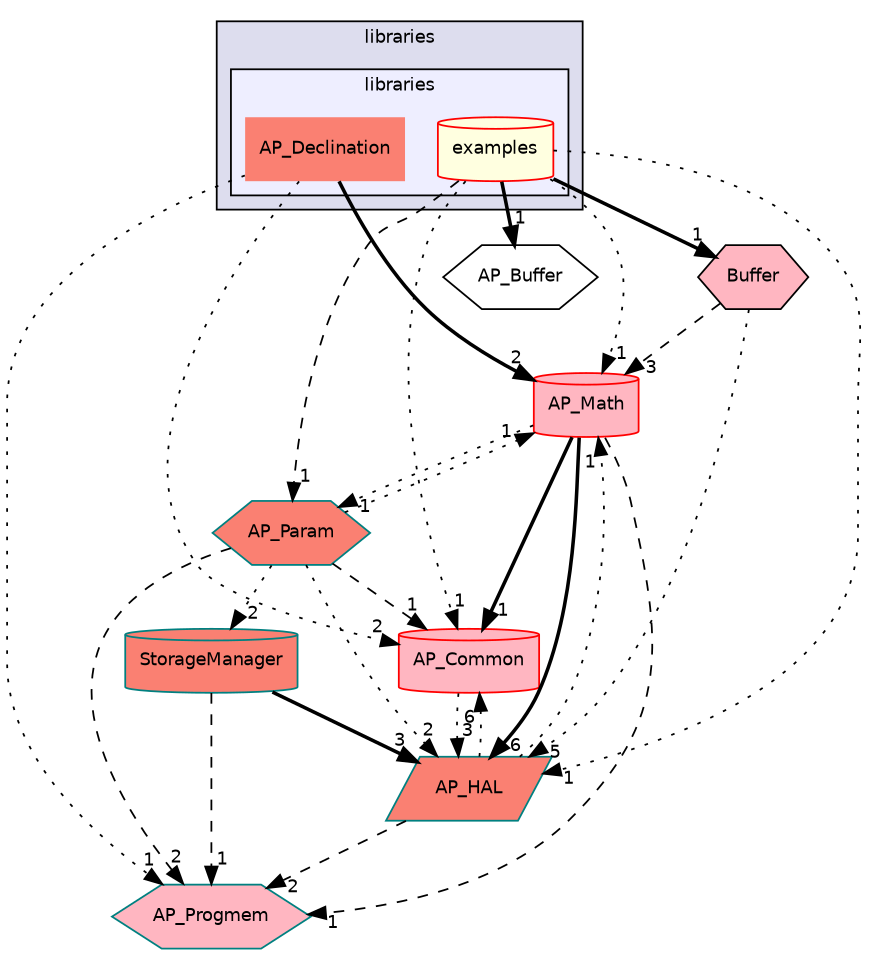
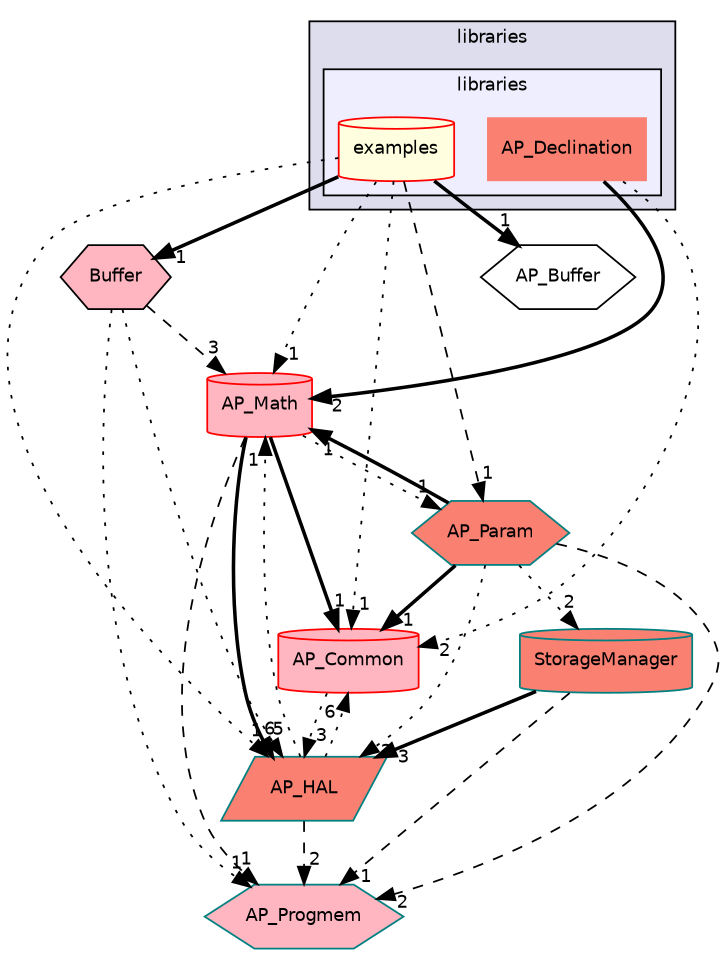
edge "AP_Param" -> "AP_Math": style dotted -> bold
edge "AP_Declination" -> "AP_Progmem": now "Buffer" -> "AP_Progmem"
edge "AP_Param" -> "AP_Common": style dashed -> bold
